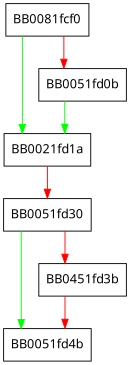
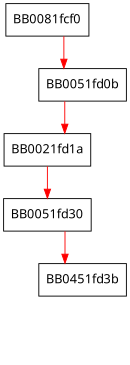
edge "BB0081fcf0" -> "BB0021fd1a": removed
edge "BB0051fd0b" -> "BB0021fd1a": color green -> red
node "BB0051fd4b": removed
